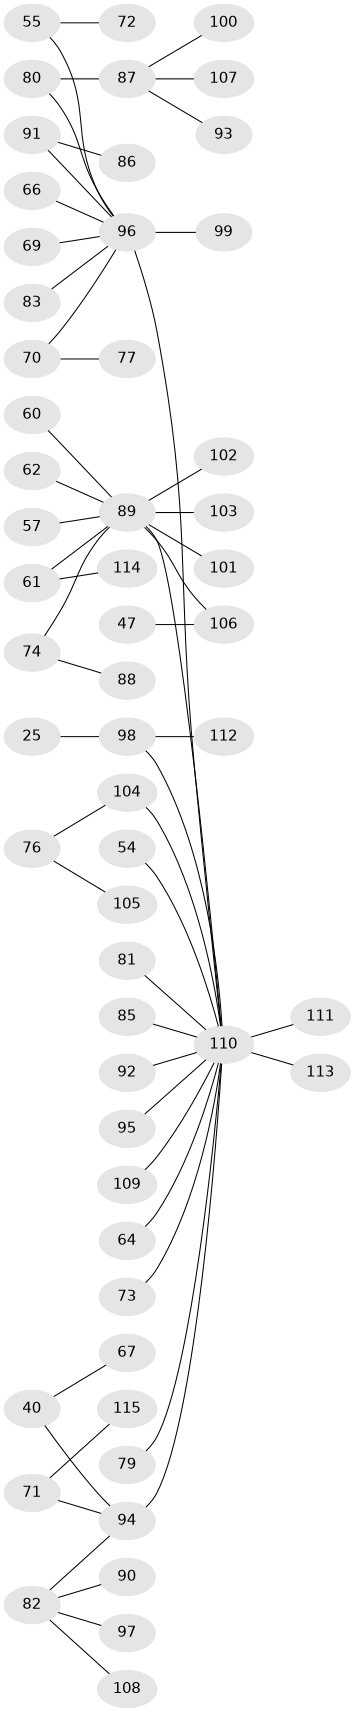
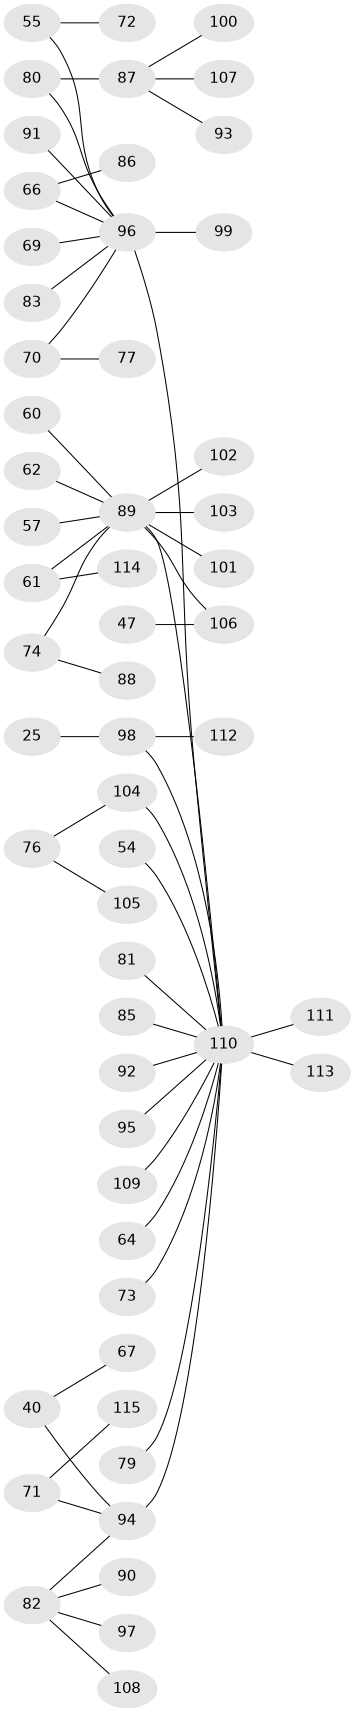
edge "91" -- "86": now "66" -- "86"
